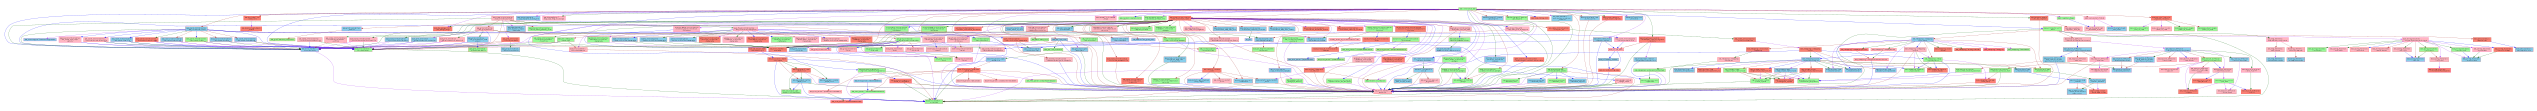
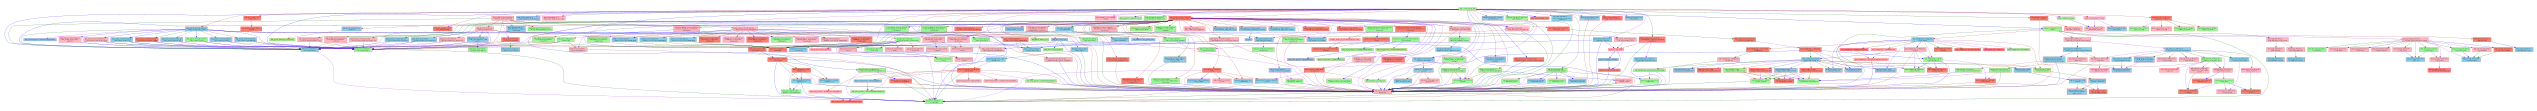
edge "mom_state_initialization ::mom_initialize_state" -> "mom_ale_sponge::init _ale_sponge_diags": now "mom_state_initialization ::mom_initialize_state" -> "mom_state_initialization ::initialize_thickness_list"
